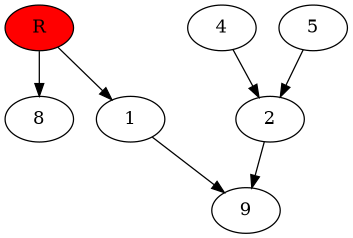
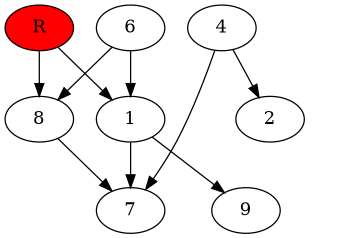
node "6": added
node "5": removed
edge "2" -> "9": removed
node "7": added
